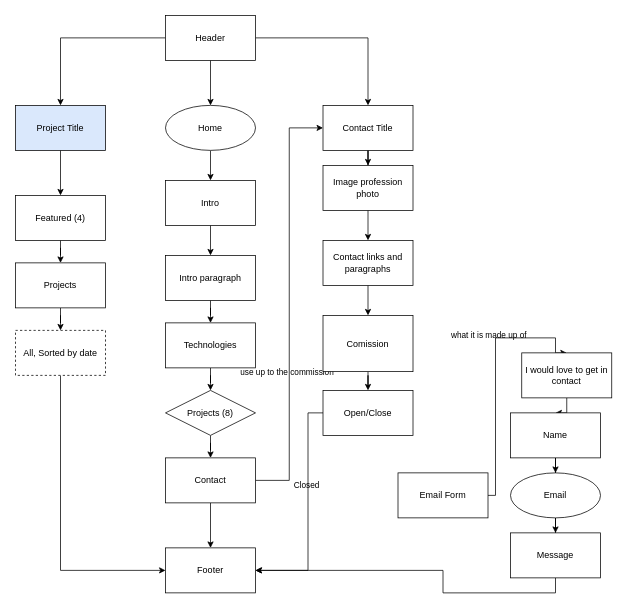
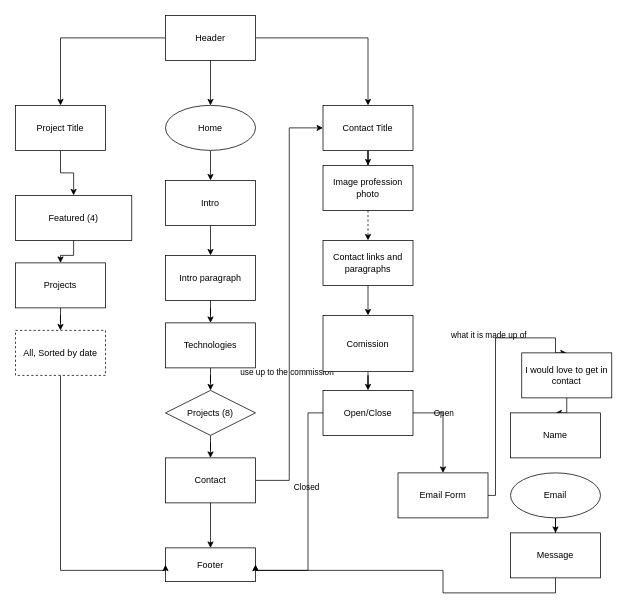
node "Project Title": fillcolor #dae8fc -> #ffffff
node "Featured (4)": size 90x45 -> 116x45
edge "Image profession photo" -> "Contact links and paragraphs": style solid -> dashed
edge "Open/Close" -> "Email Form": added, label "Open"
edge "Name" -> "Email": removed
node "Footer": size 90x45 -> 90x34
